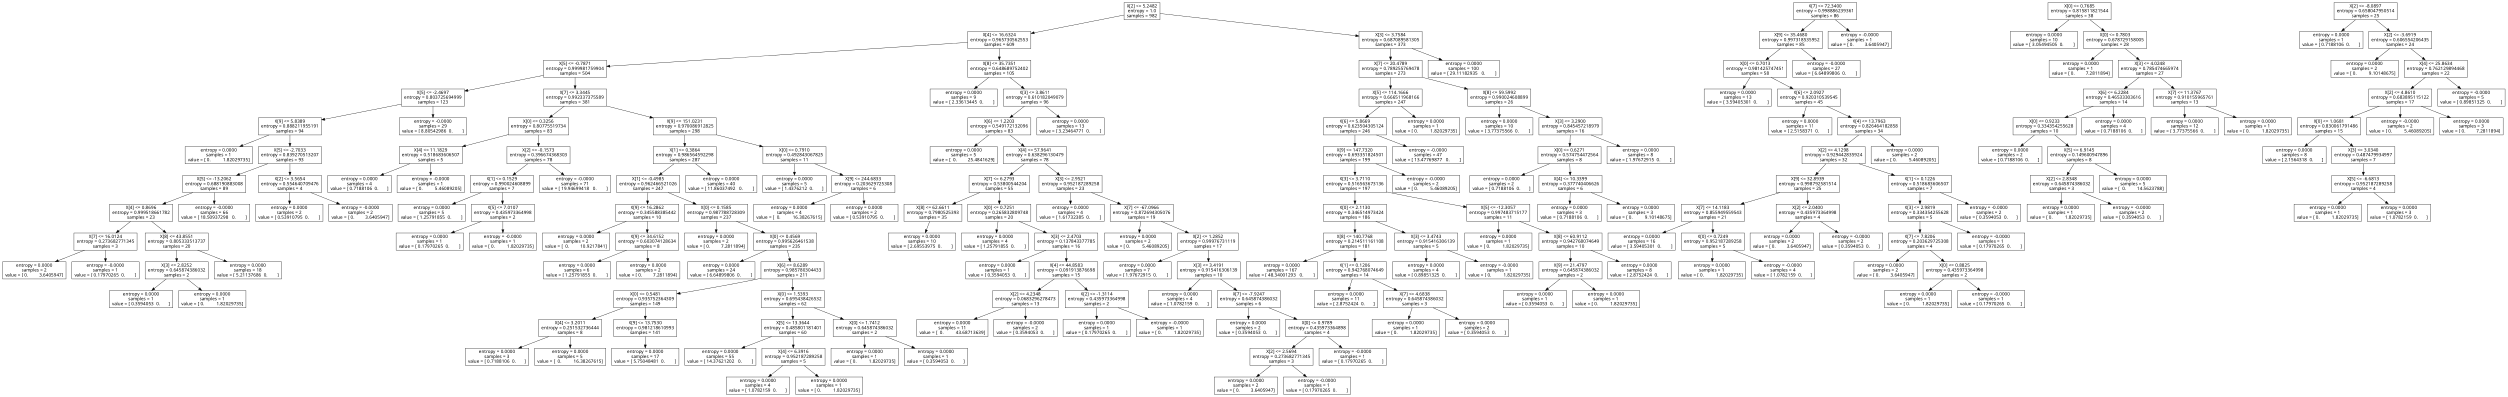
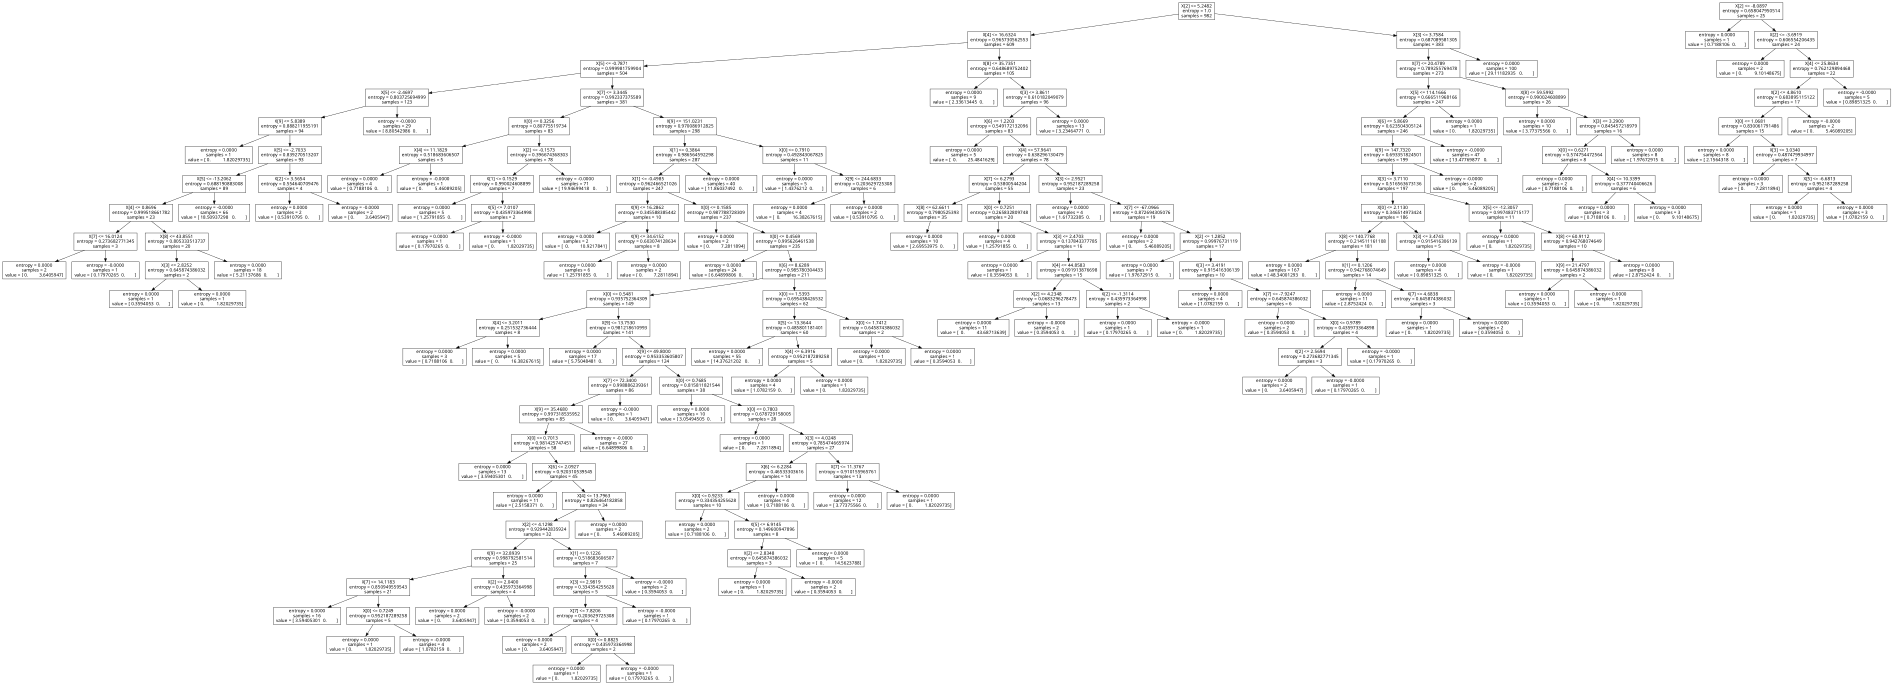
node "X[3] <= 3.7584 entropy = 0.687089581305 samples = 373": label "X[3] <= 3.7584 entropy = 0.687089581305 samples = 373" -> "X[3] <= 3.7584 entropy = 0.687089581305 samples = 383"
edge "X[2] <= 4.8610 entropy = 0.683895115122 samples = 17" -> "entropy = 0.0000 samples = 3 value = [ 0.         7.2811894]": now "X[3] <= 3.0340 entropy = 0.487479934997 samples = 7" -> "entropy = 0.0000 samples = 3 value = [ 0.         7.2811894]"
node "X[7] <= 14.1183 entropy = 0.855949559543 samples = 21": label "X[7] <= 14.1183 entropy = 0.855949559543 samples = 21" -> "X[7] <= 14.1183 entropy = 0.850949559543 samples = 21"
node "X[9] <= 49.8000 entropy = 0.953353605807 samples = 124": added
